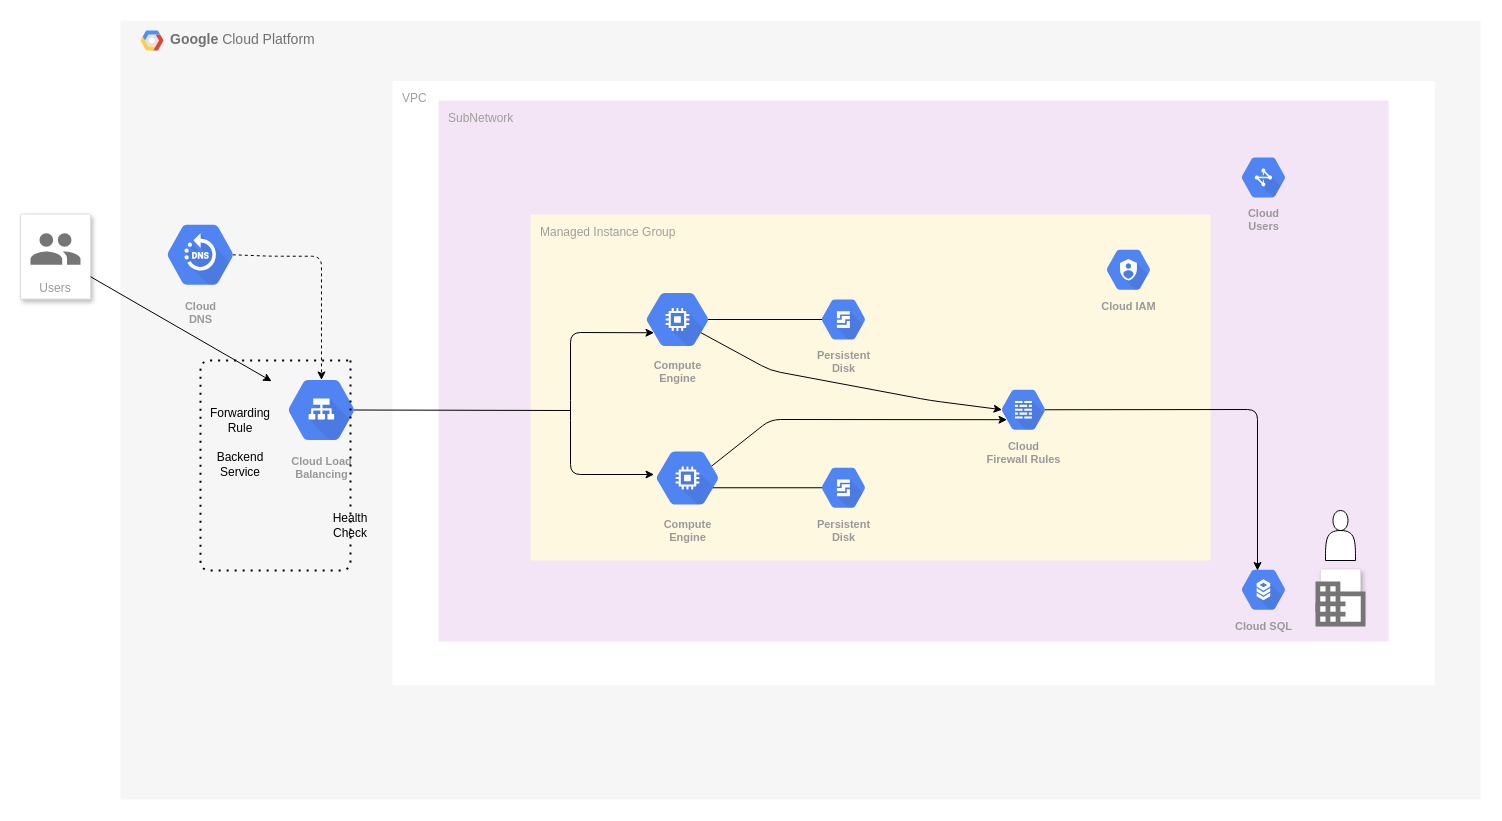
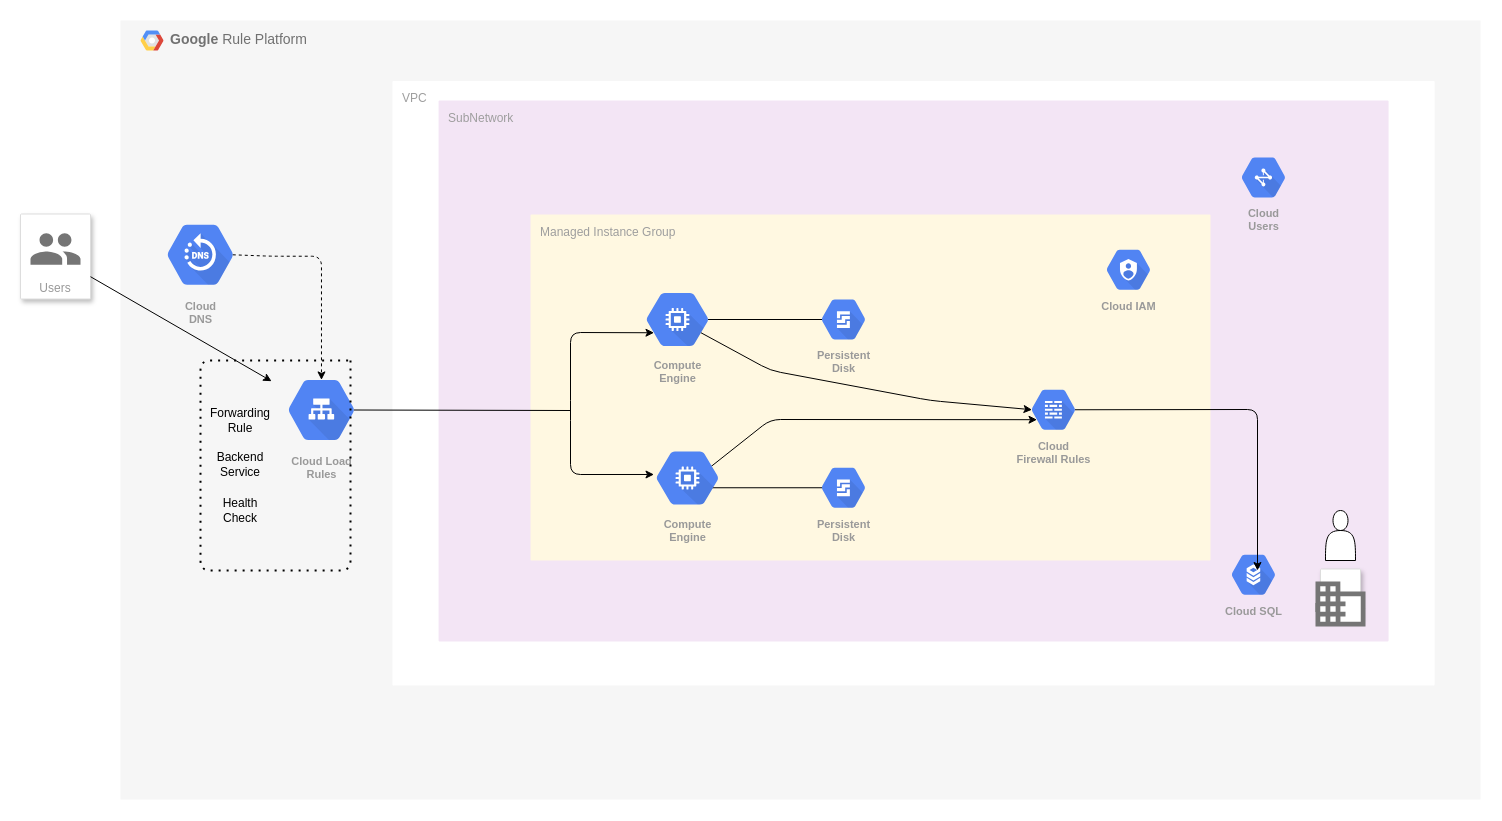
node "Google Cloud Platform": label "Google Cloud Platform" -> "Google Rule Platform"
node "Cloud Firewall Rules": moved (1024, 410) -> (1054, 410)
node "Cloud Load Balancing": label "Cloud Load Balancing" -> "Cloud Load Rules"
node "Health Check": moved (351, 526) -> (241, 511)
node "Cloud SQL": moved (1264, 590) -> (1254, 575)
